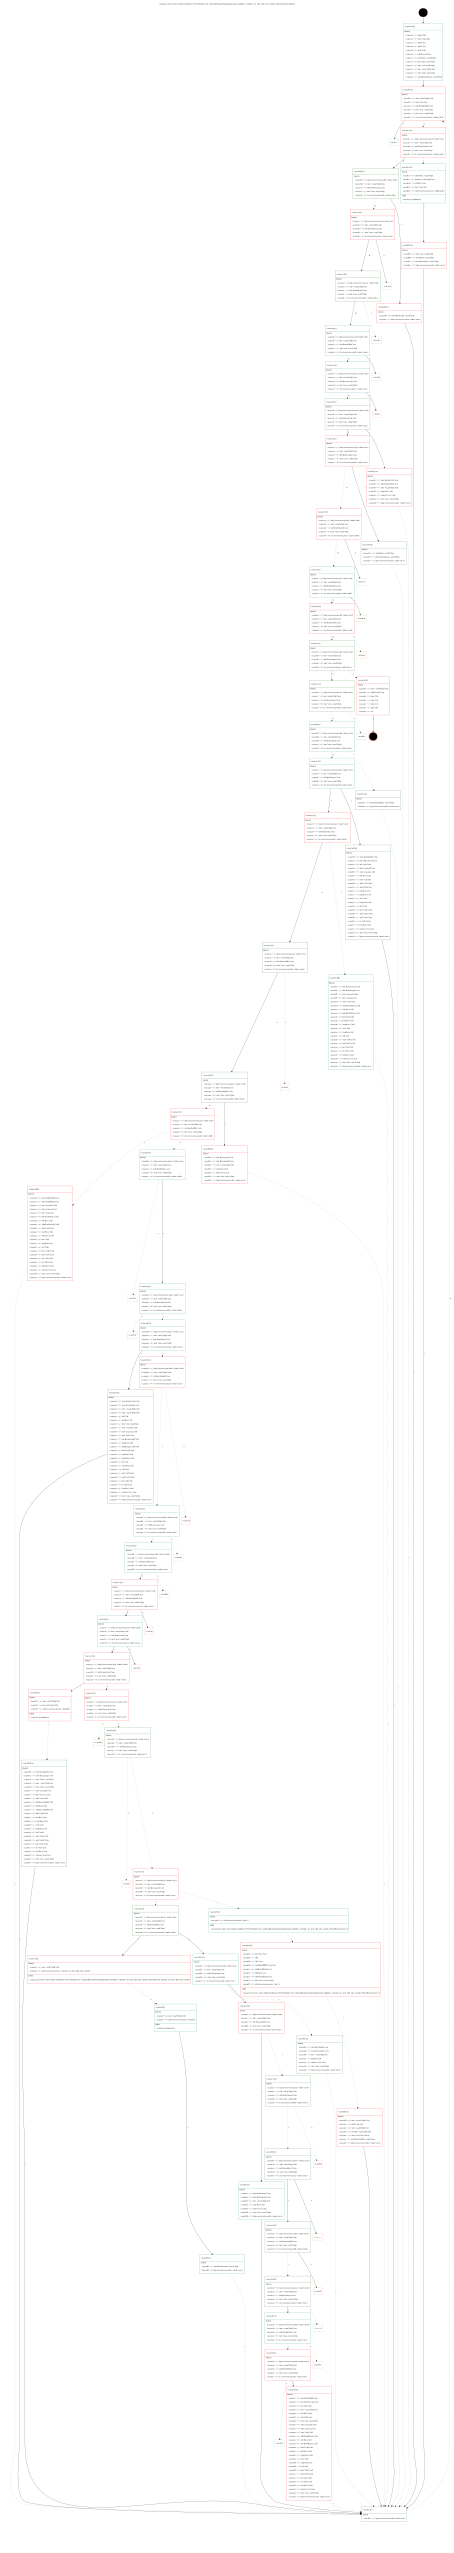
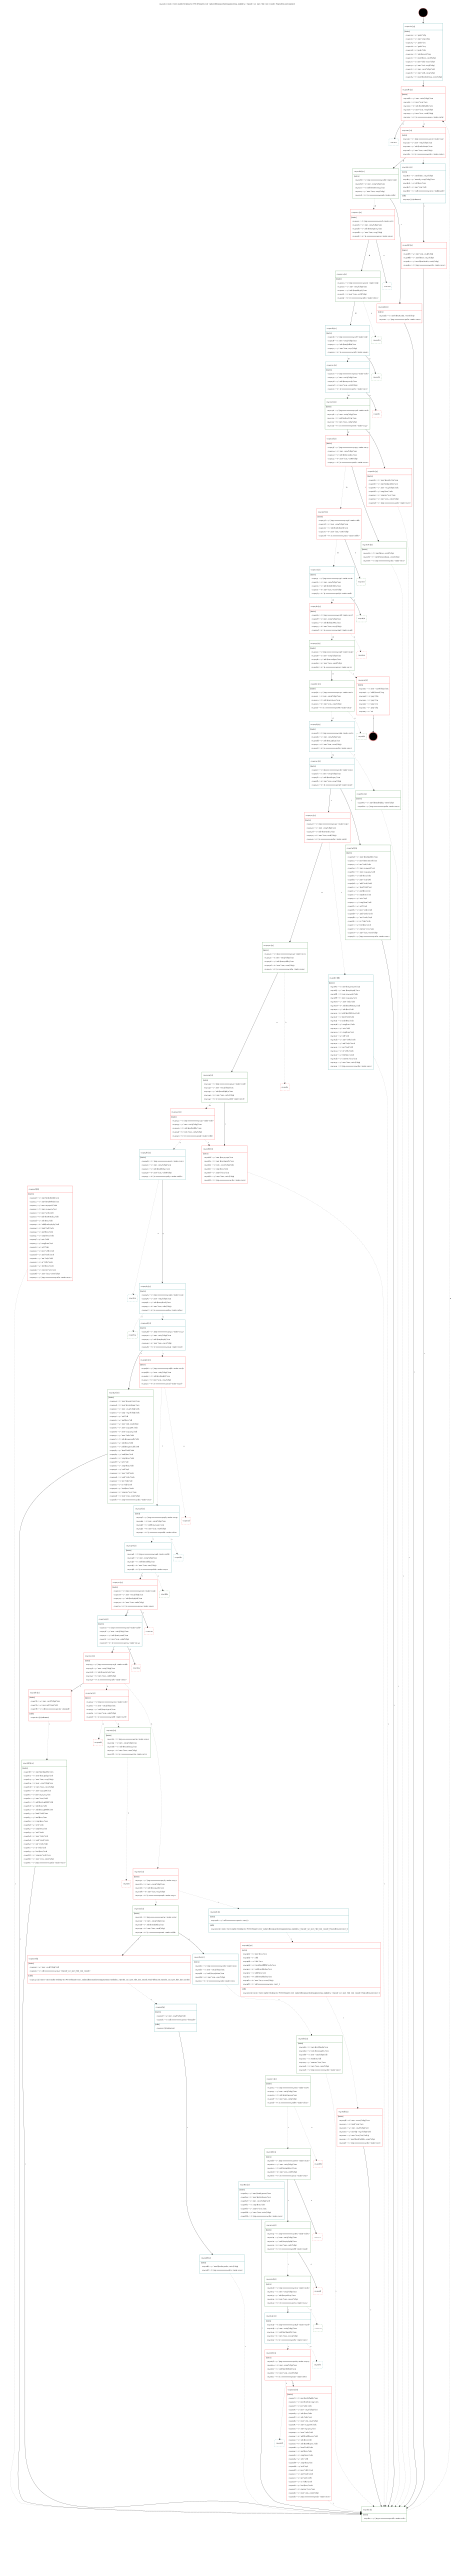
edge "0x401452 [25]" -> "0x401a1d [88]": now "0x401452 [25]" -> "0x40186f [27]"
edge "0x401565 [25]" -> "0x40157e [25]": now "0x401533 [25]" -> "0x40157e [25]"
node "0x4015c9 [25]": removed
